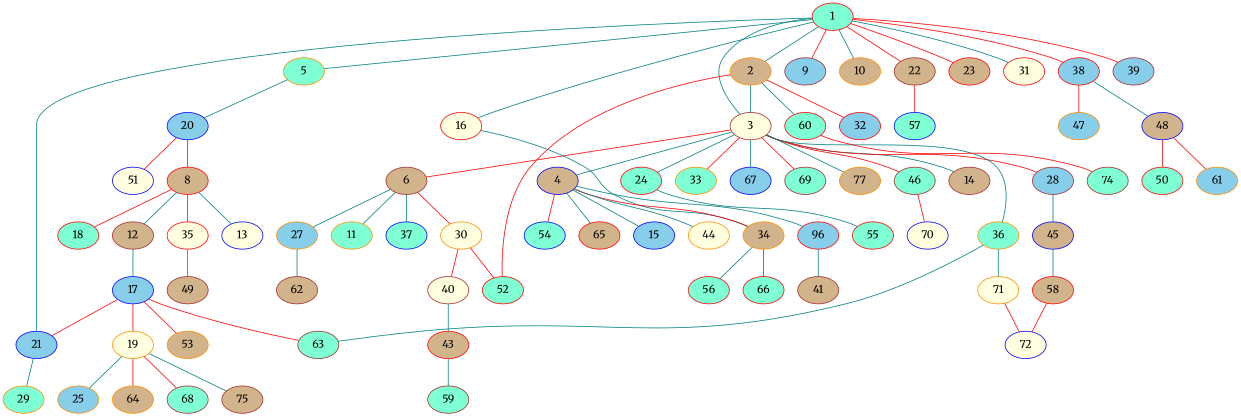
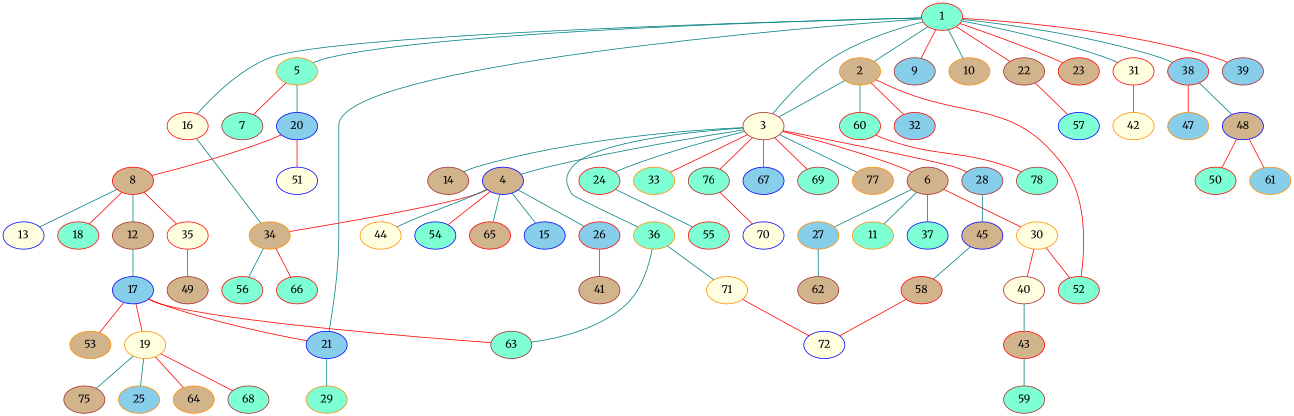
edge "1" -- "38": color red -> teal
node "7": added
node "42": added
node "46": label "46" -> "76"
node "74": label "74" -> "78"
node "96": label "96" -> "26"
